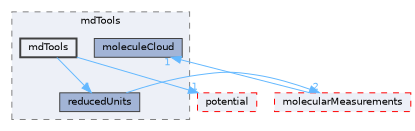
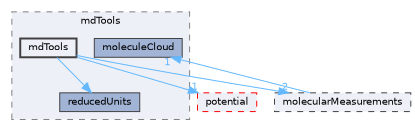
edge "reducedUnits" -> "molecularMeasurements": now "mdTools" -> "molecularMeasurements"
node "molecularMeasurements": color red -> grey25
